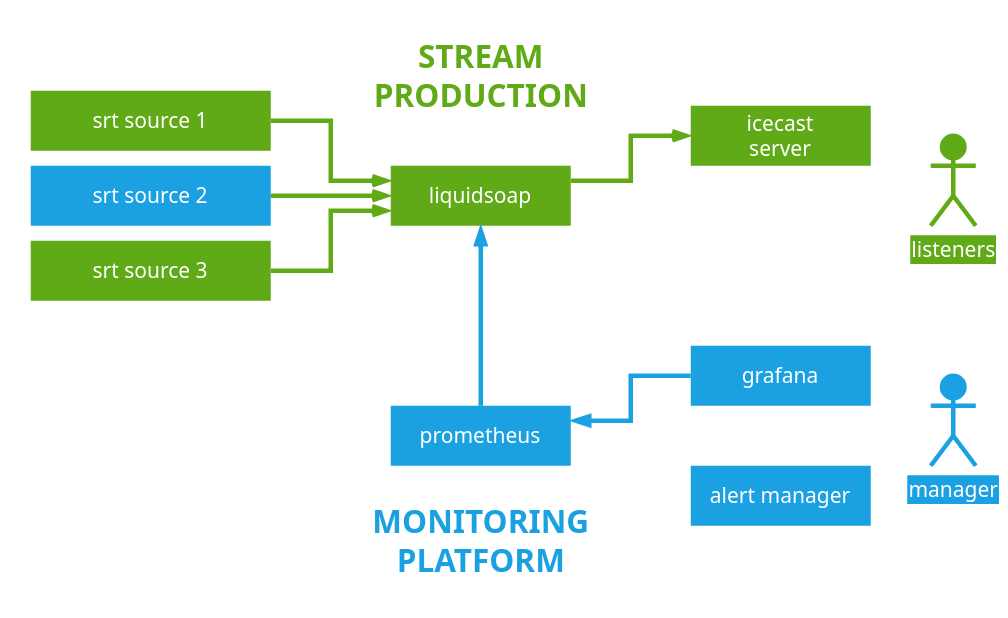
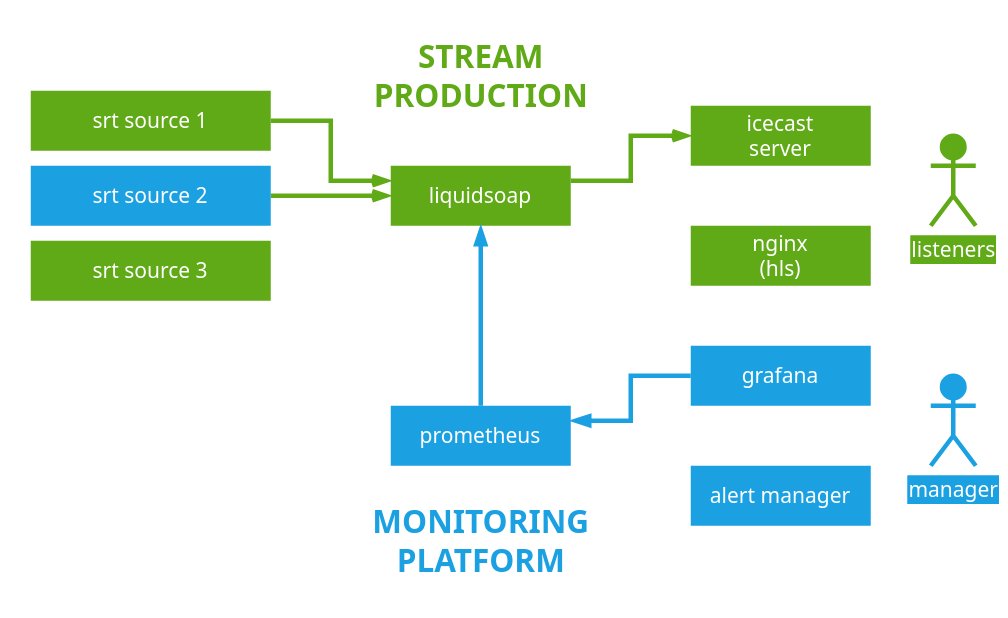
edge "srt source 3" -> "liquidsoap": removed
node "nginx(hls)": added
